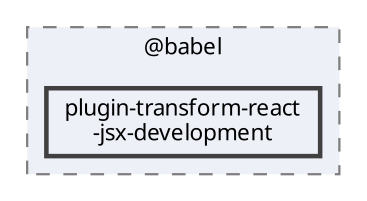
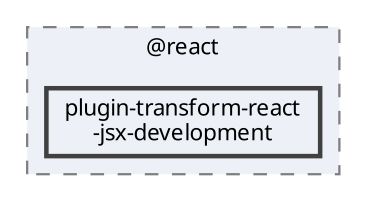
cluster "@babel": label "@babel" -> "@react"
